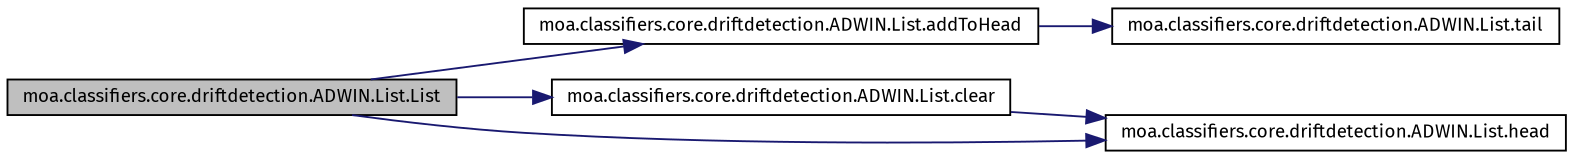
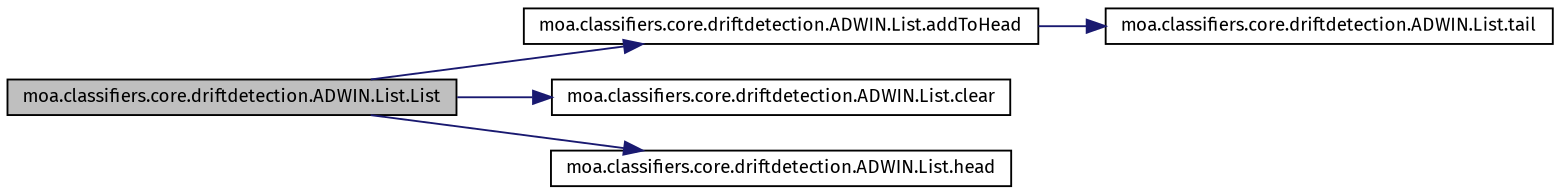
edge "moa.classifiers.core.driftdetection.ADWIN.List.clear" -> "moa.classifiers.core.driftdetection.ADWIN.List.head": removed
